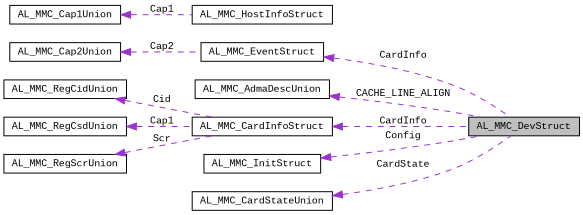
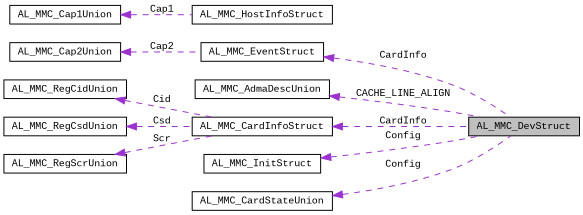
edge "AL_MMC_CardInfoStruct" -> "AL_MMC_RegCsdUnion": label " Cap1" -> " Csd"
edge "AL_MMC_DevStruct" -> "AL_MMC_CardStateUnion": label " CardState" -> " Config"
